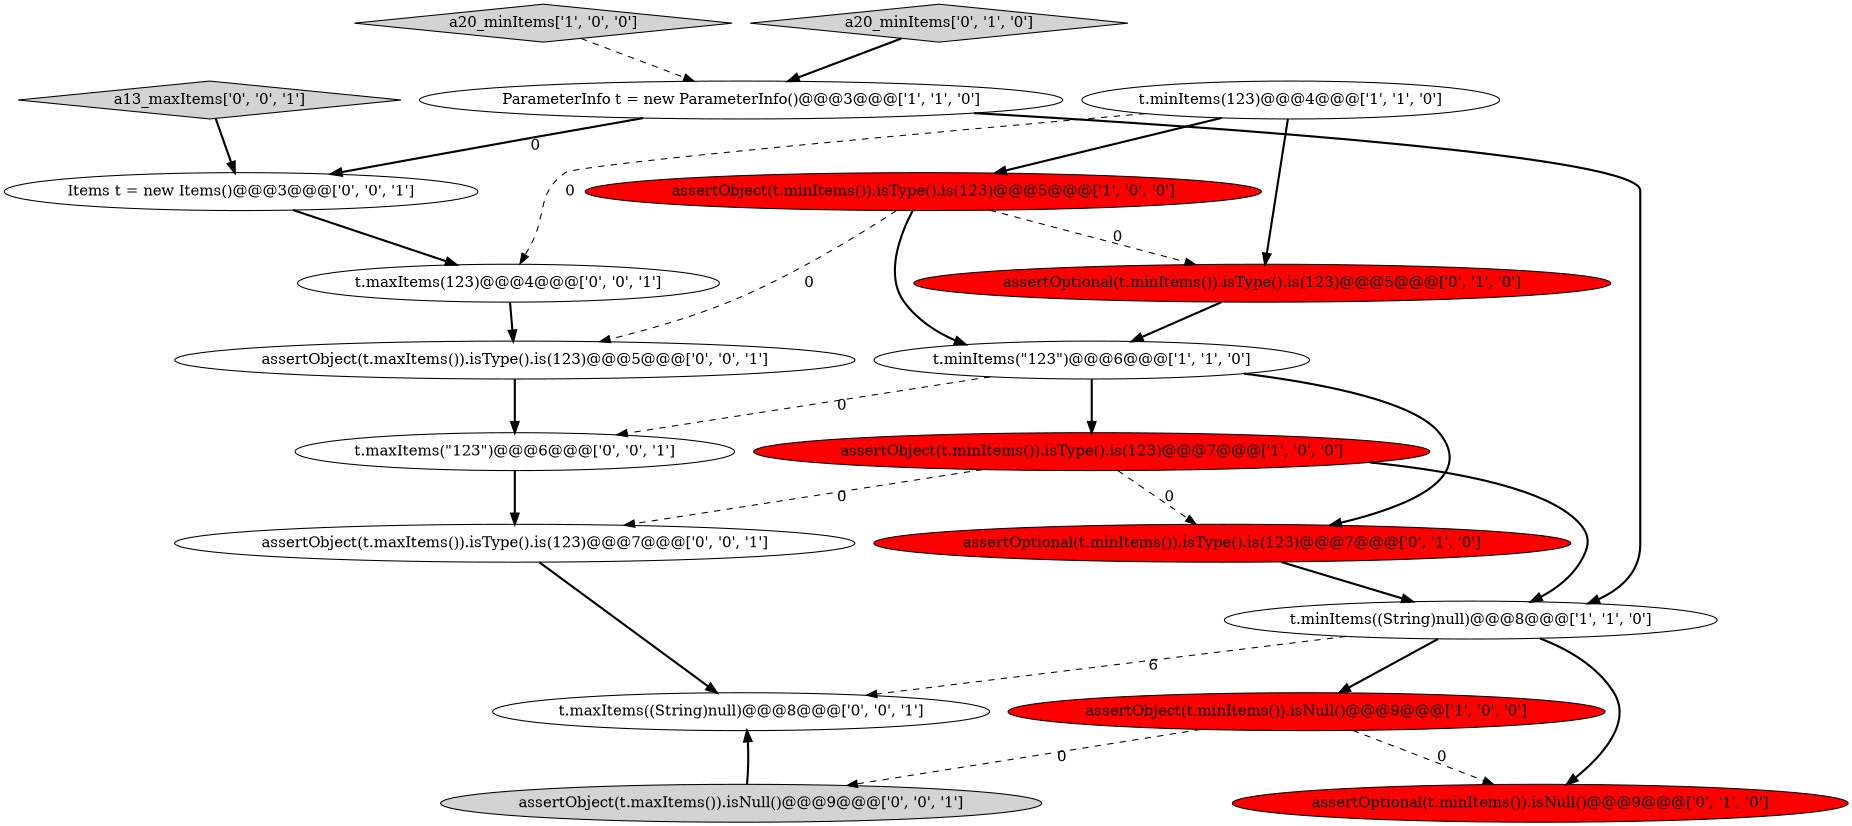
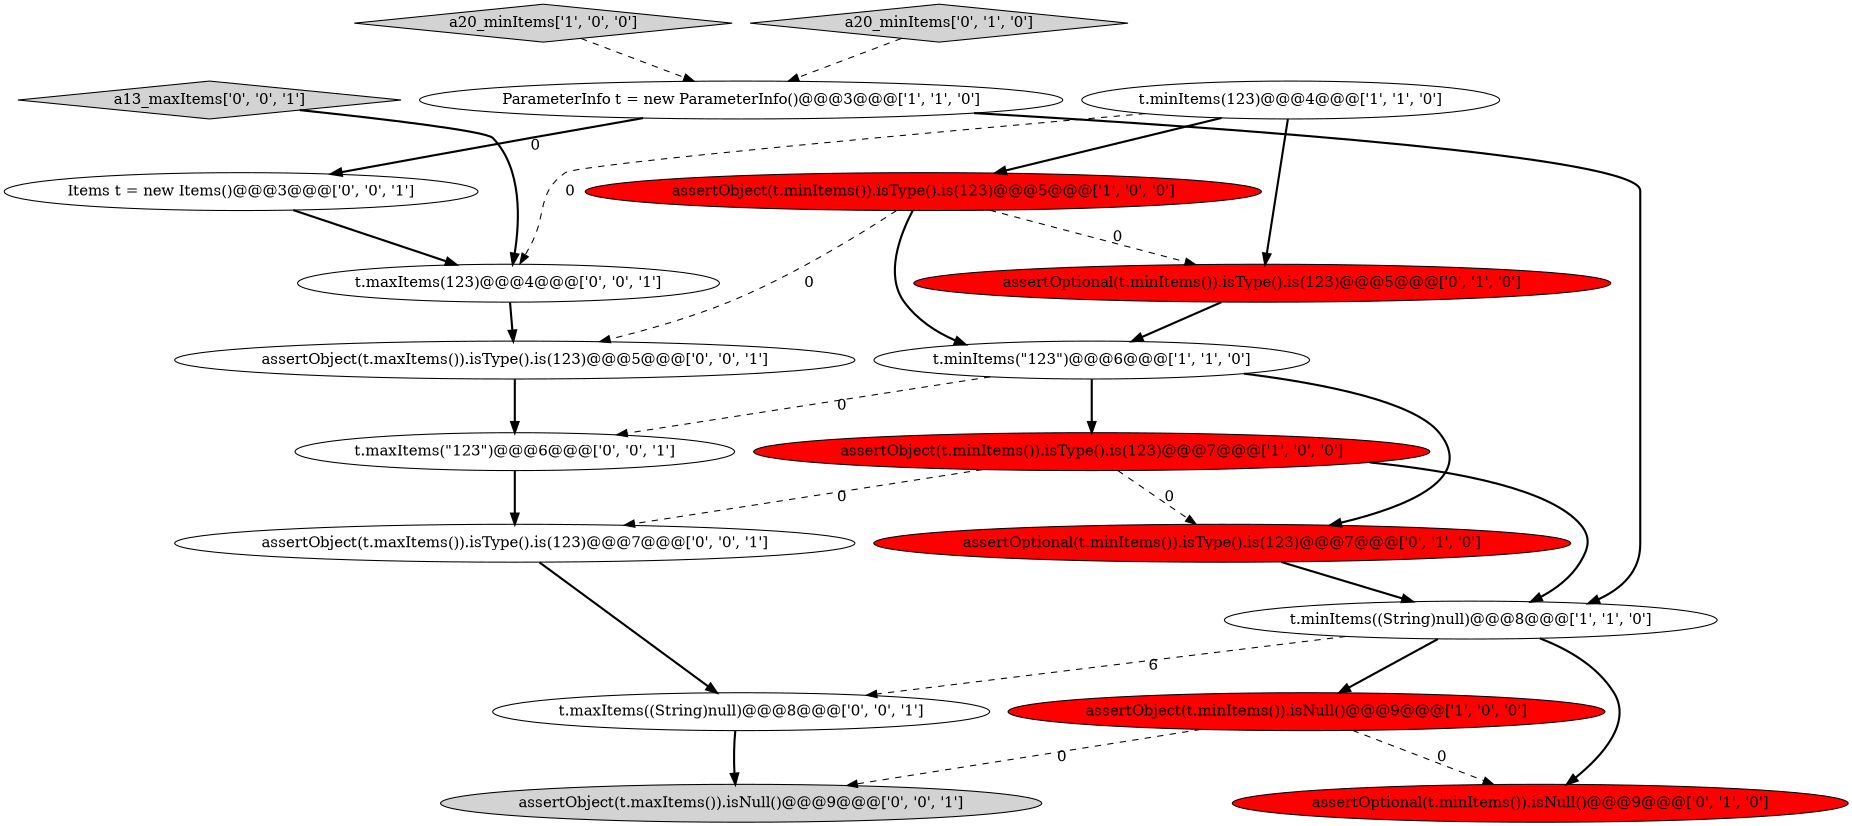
edge "a20_minItems['0', '1', '0']" -> "ParameterInfo t = new ParameterInfo()@@@3@@@['1', '1', '0']": style bold -> dashed
edge "a13_maxItems['0', '0', '1']" -> "Items t = new Items()@@@3@@@['0', '0', '1']": now "a13_maxItems['0', '0', '1']" -> "t.maxItems(123)@@@4@@@['0', '0', '1']"
edge "assertObject(t.maxItems()).isNull()@@@9@@@['0', '0', '1']" -> "t.maxItems((String)null)@@@8@@@['0', '0', '1']": reversed
